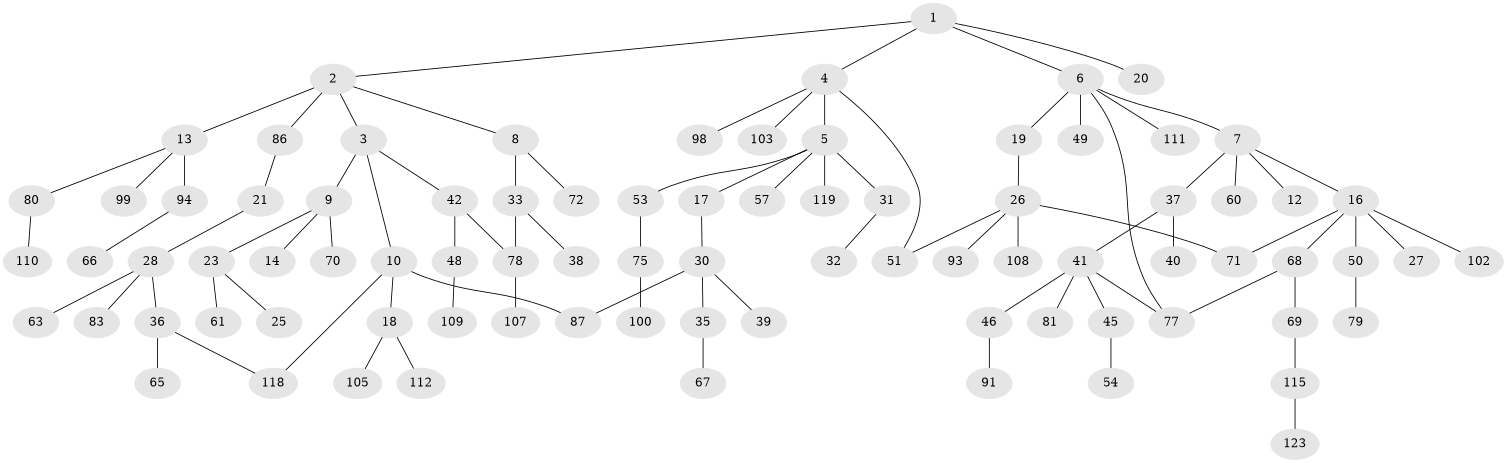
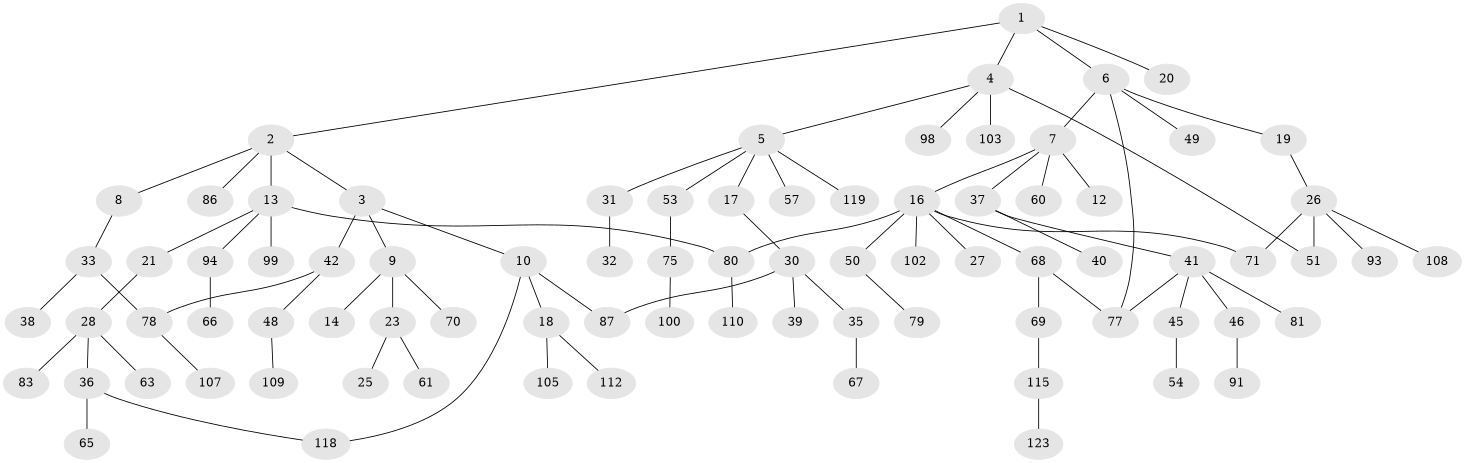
node "111": removed
edge "86" -- "21": now "13" -- "21"
node "72": removed
edge "16" -- "80": added
